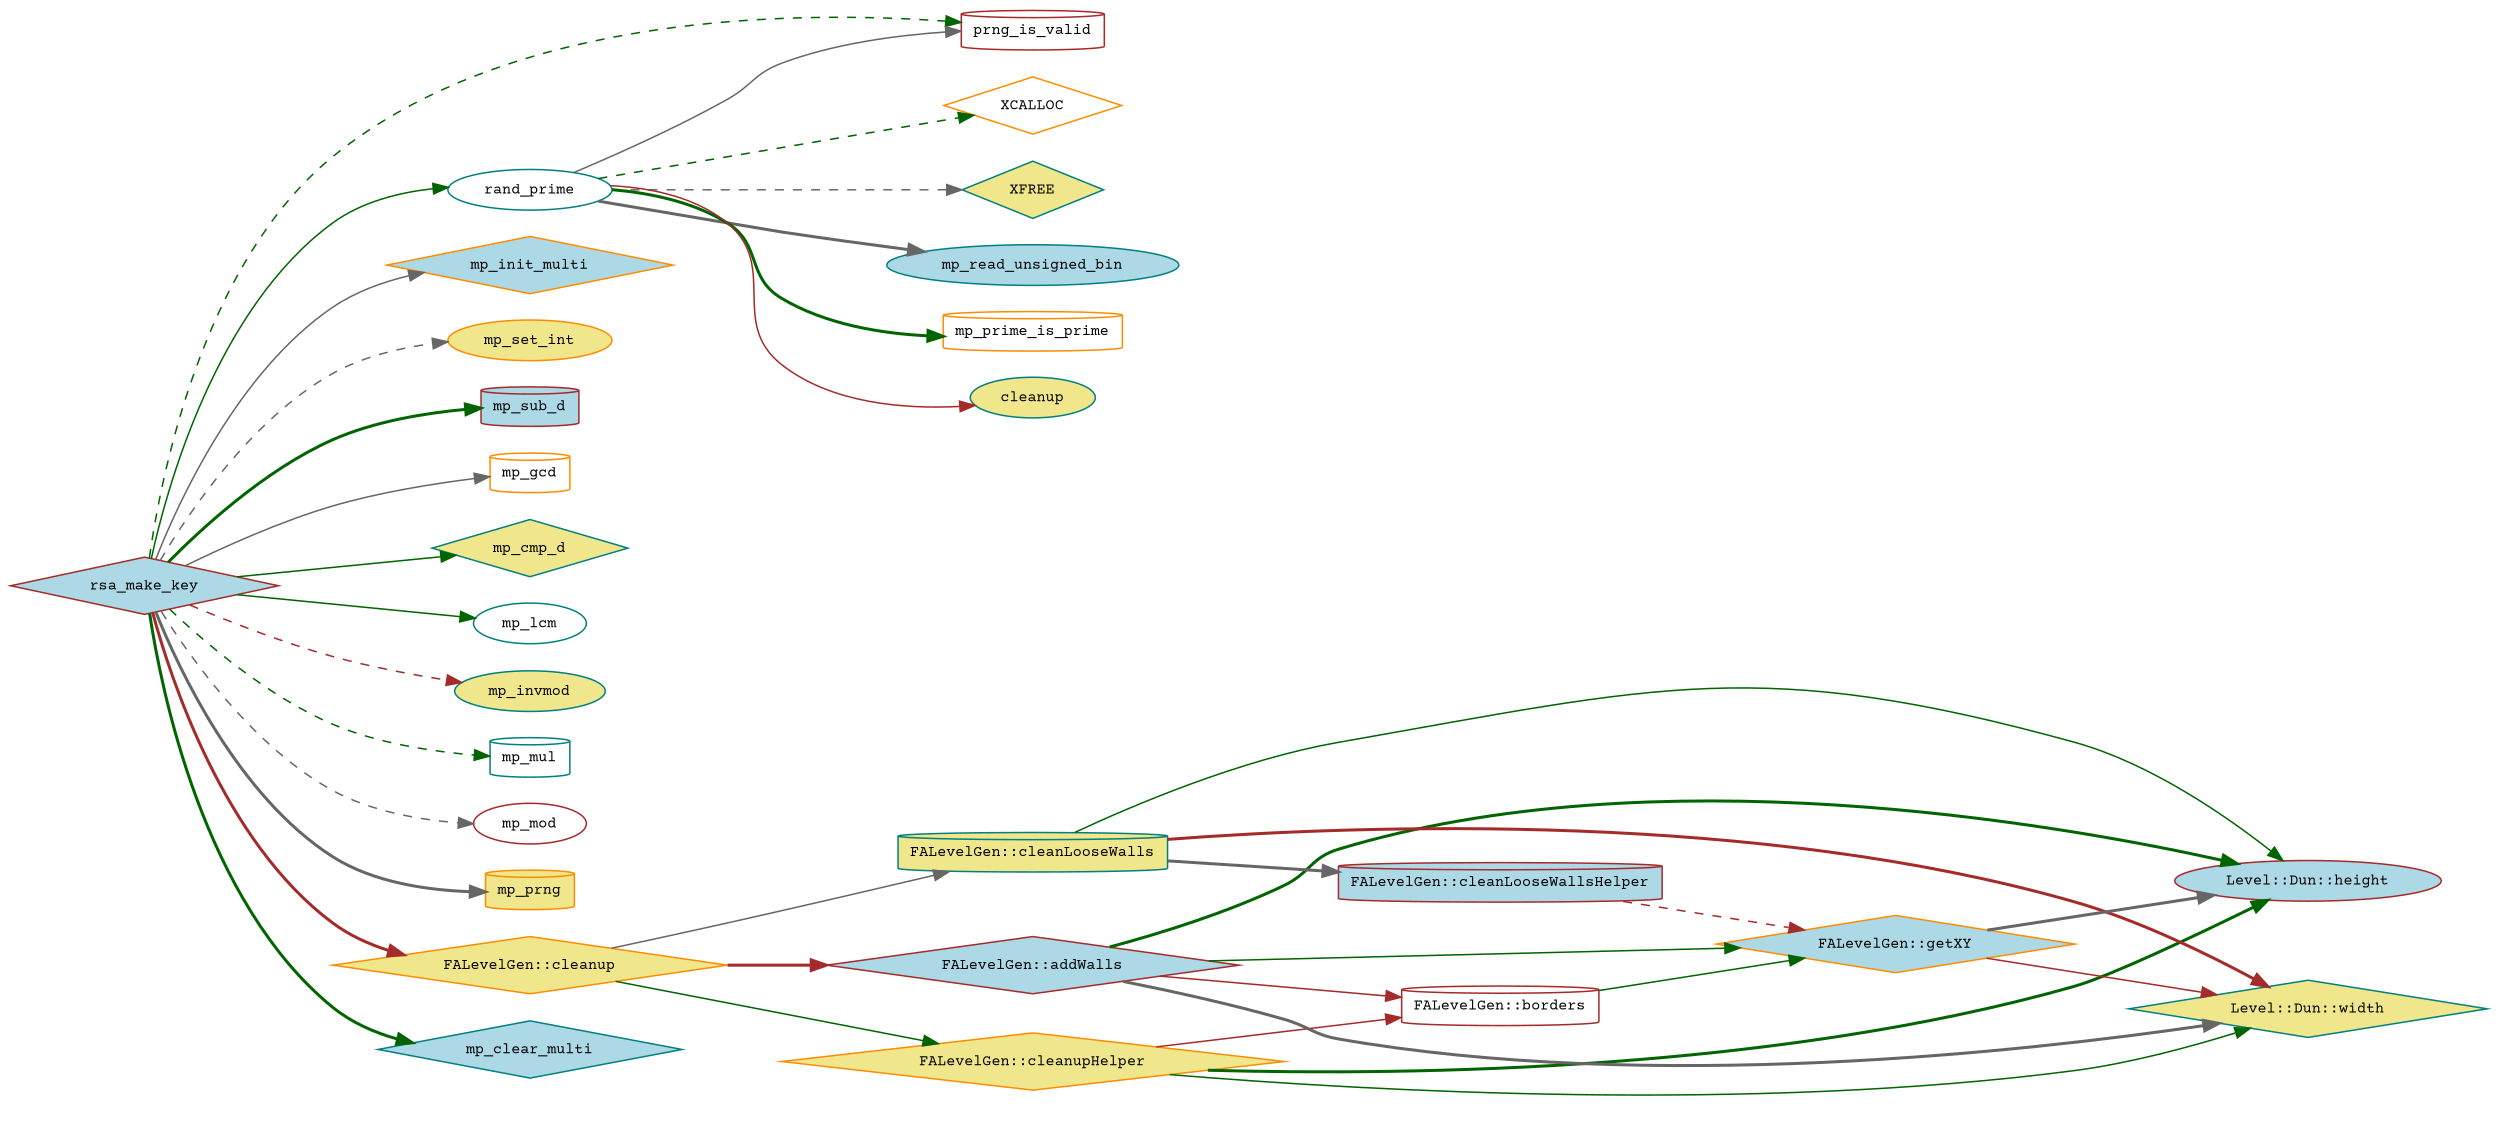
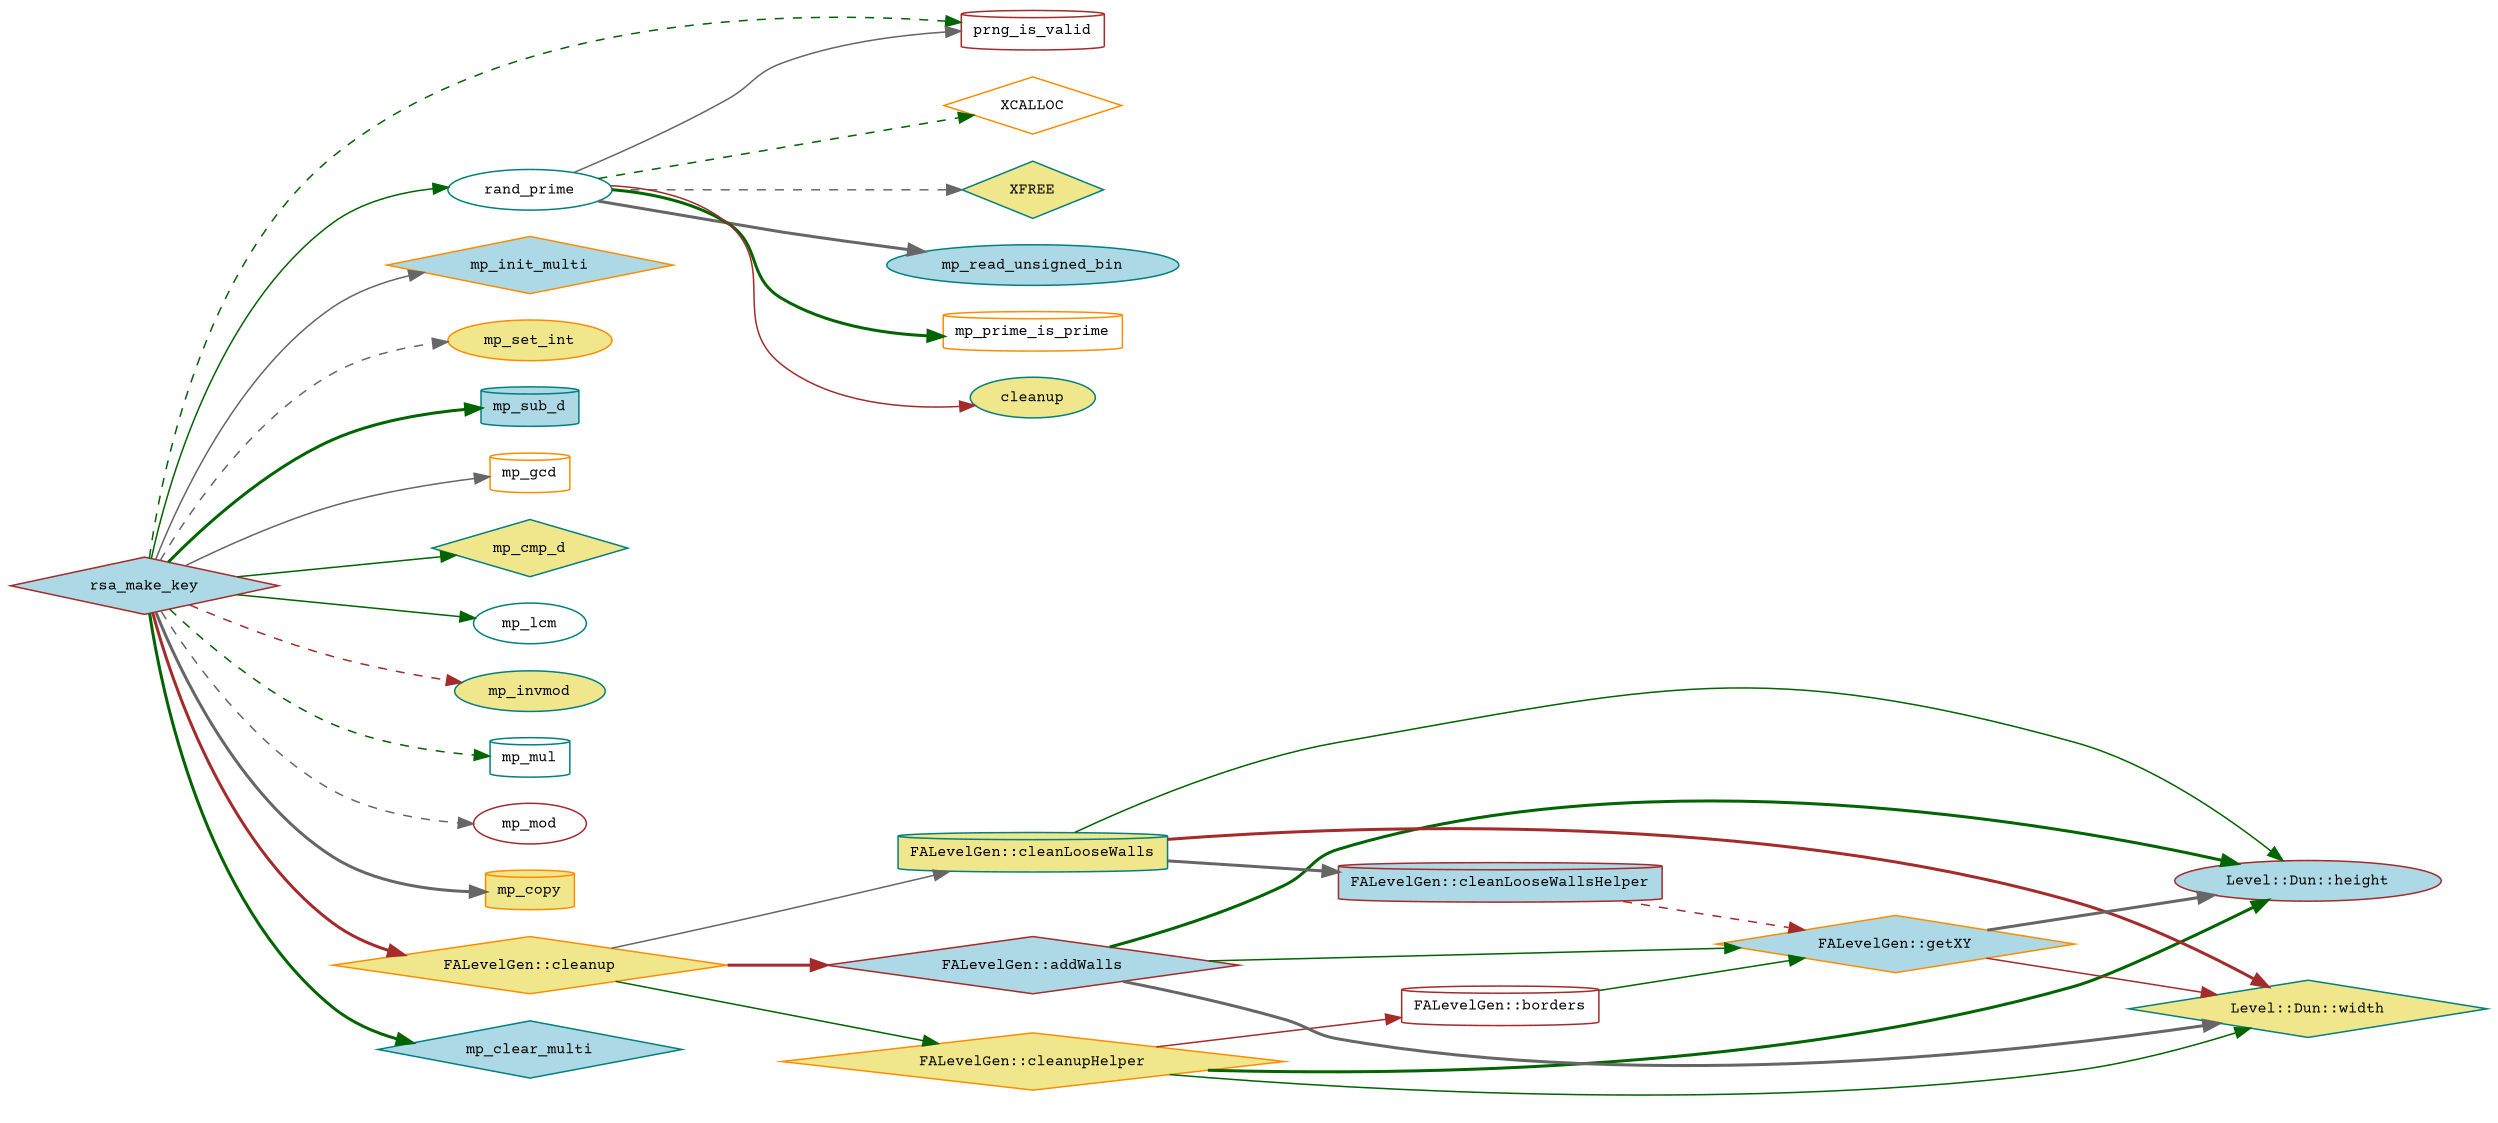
node "mp_sub_d": color brown -> teal
node "mp_prng": label "mp_prng" -> "mp_copy"
edge "FALevelGen::addWalls" -> "FALevelGen::borders": removed
